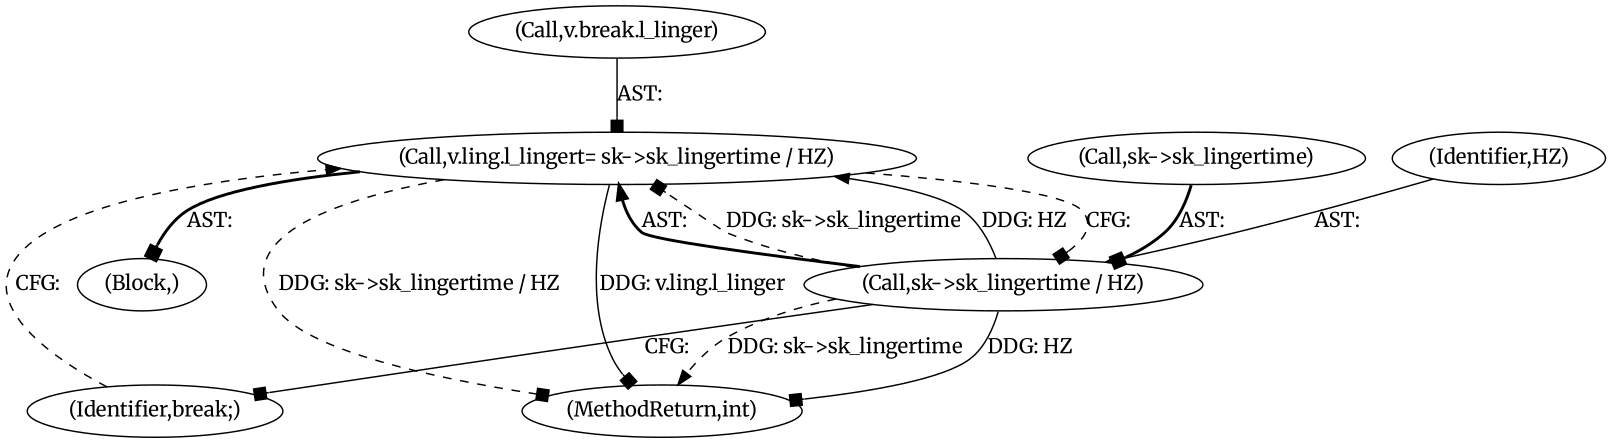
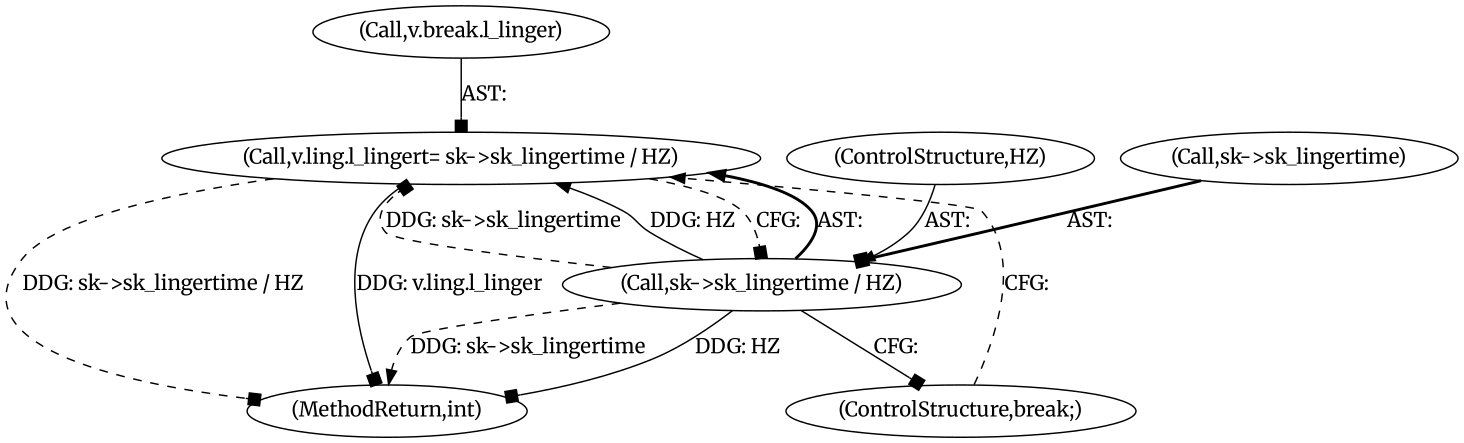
node "(Identifier,HZ)": label "(Identifier,HZ)" -> "(ControlStructure,HZ)"
node "(Block,)": removed
node "(Identifier,break;)": label "(Identifier,break;)" -> "(ControlStructure,break;)"
